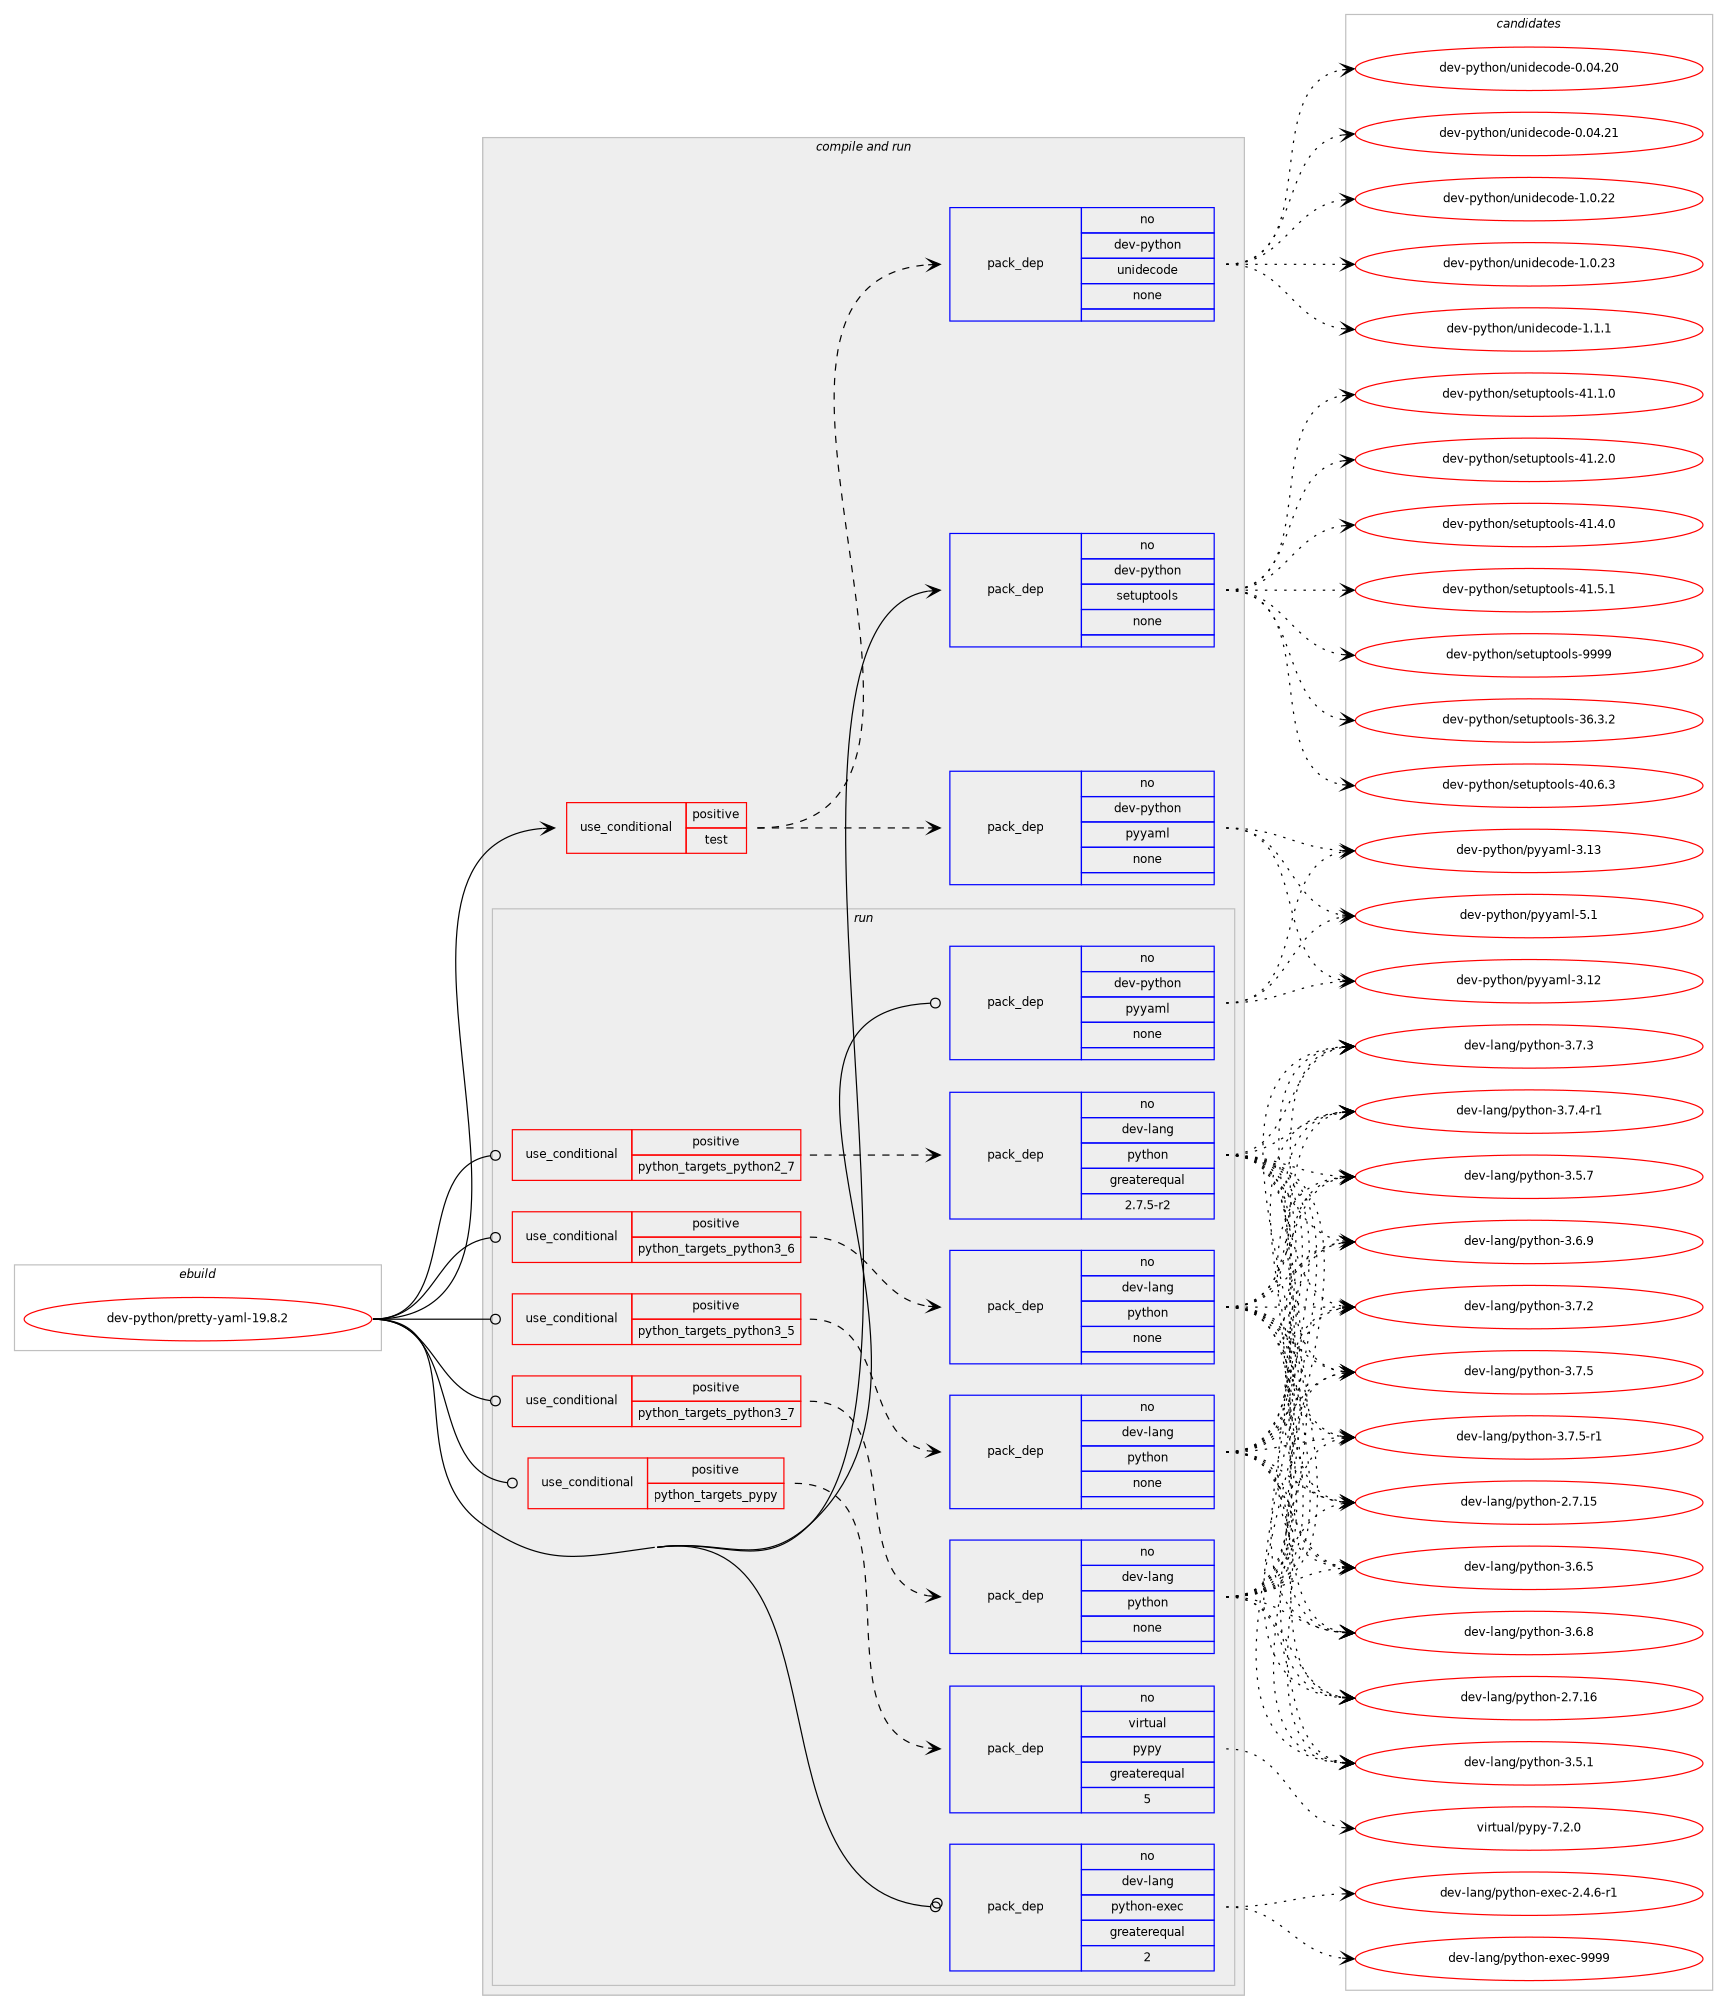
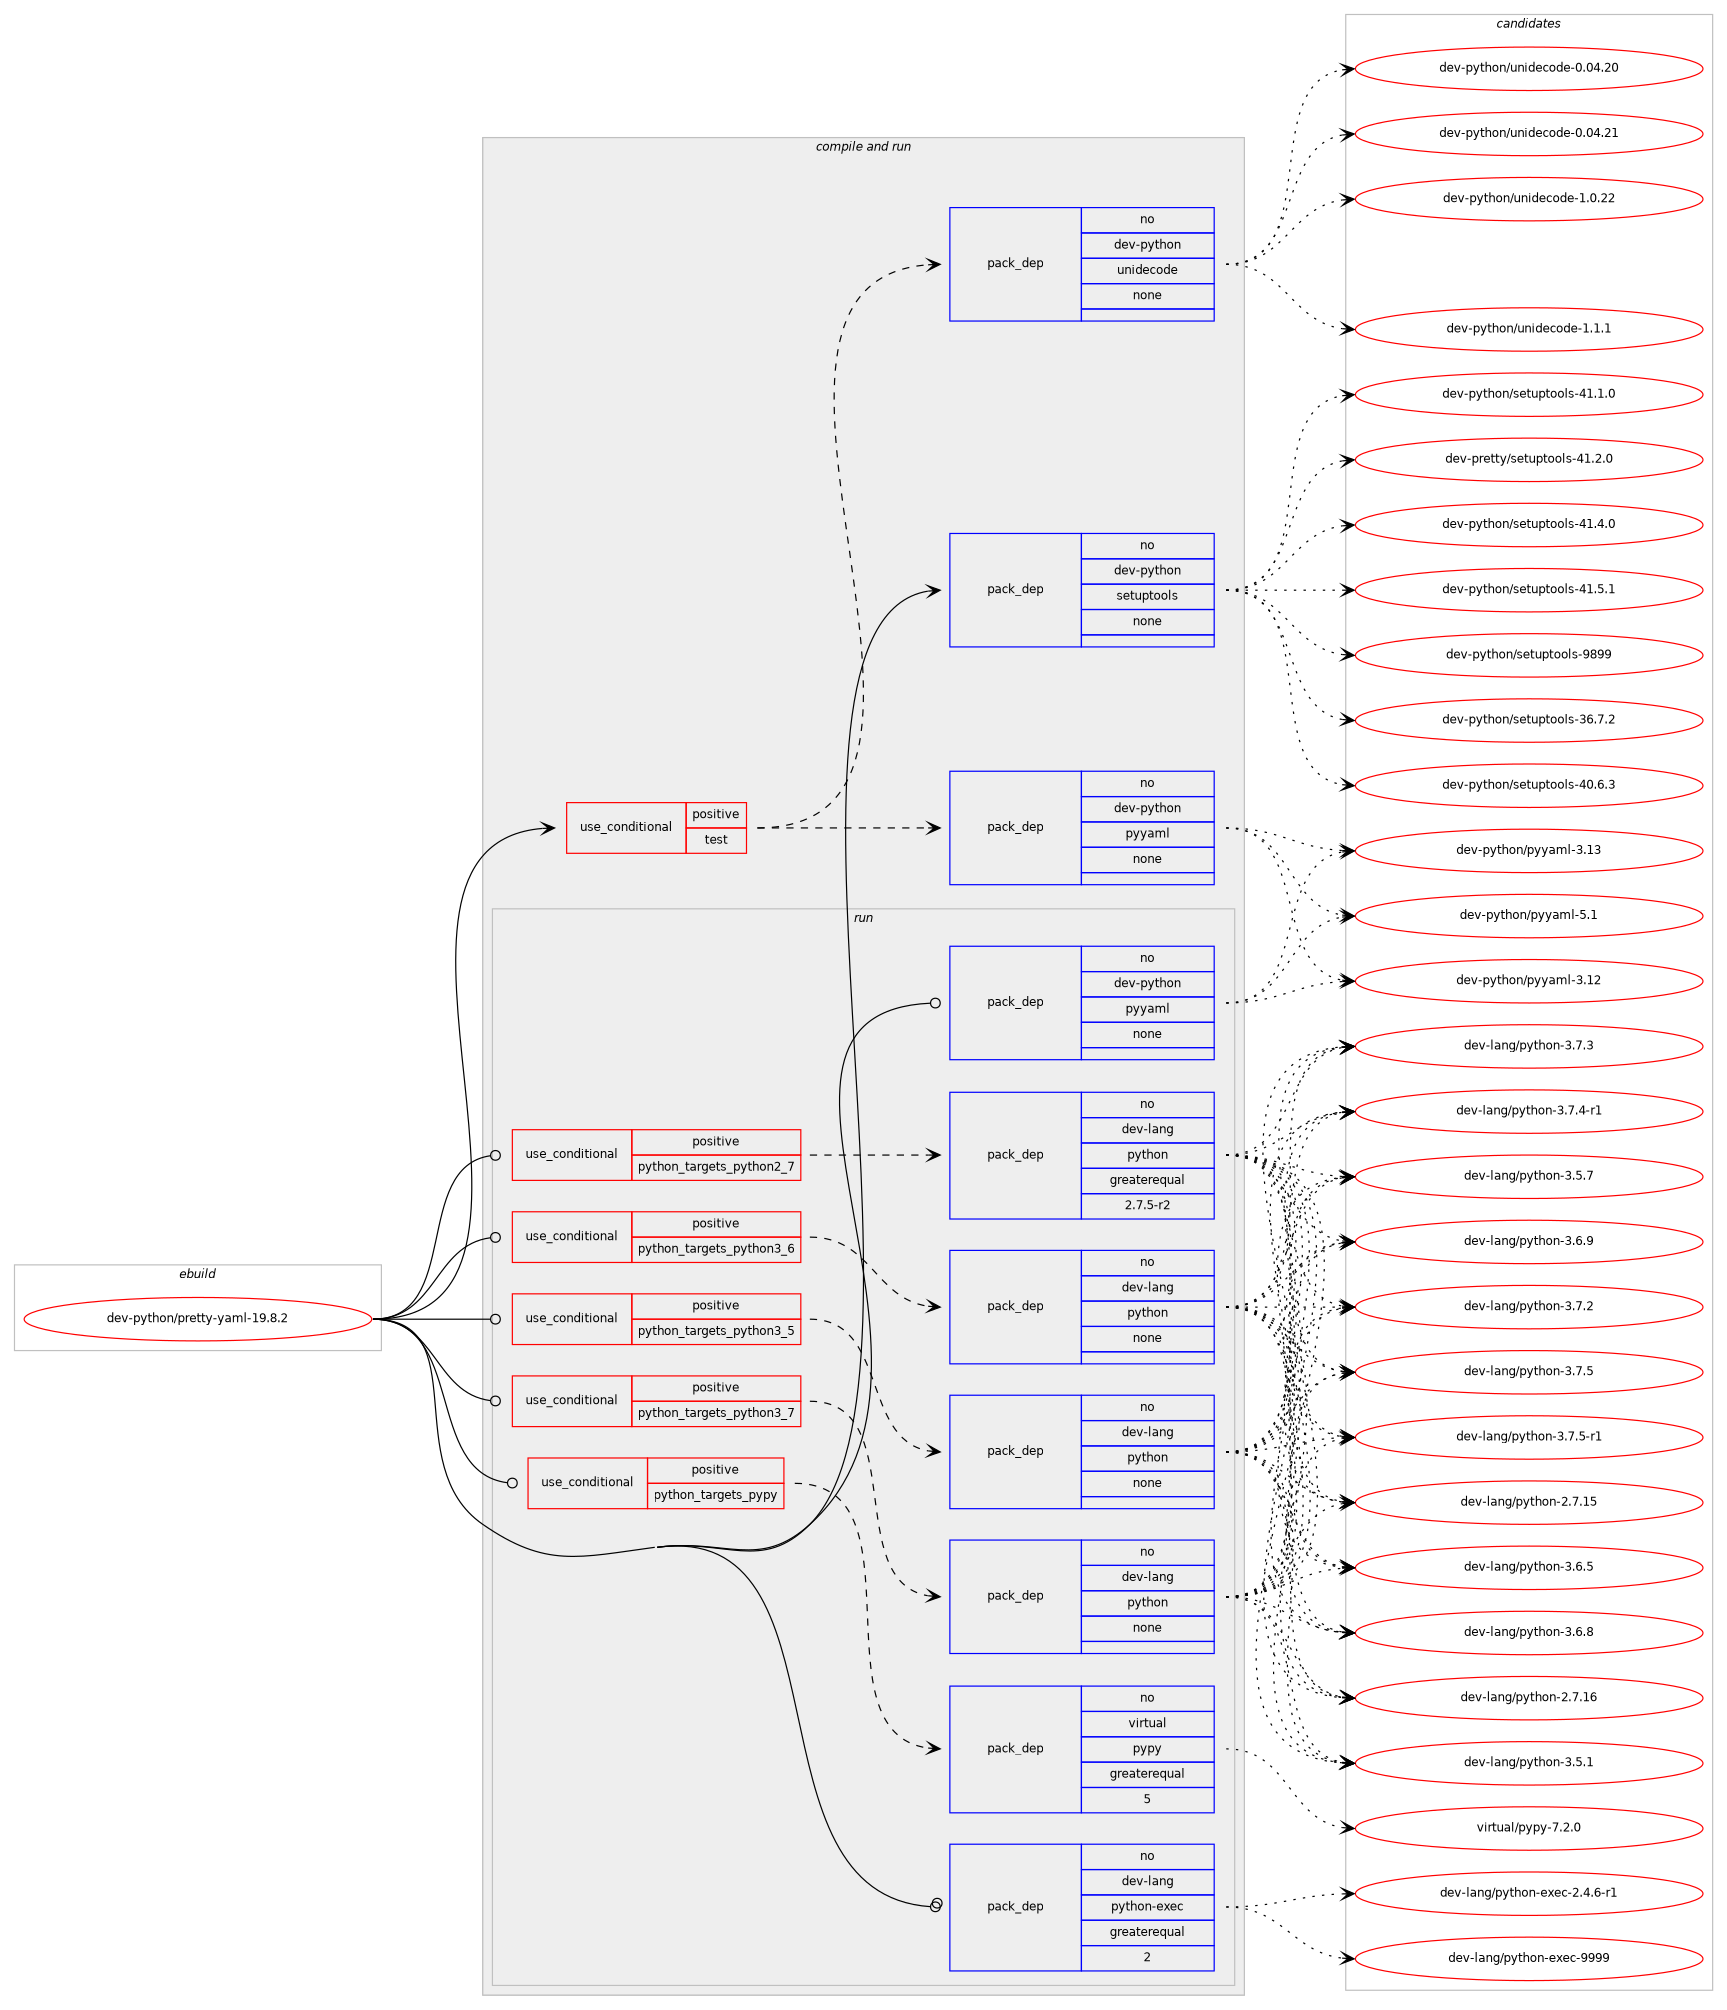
node "dev-python/unidecode-1.0.23": removed
node "dev-python/setuptools-41.2.0": label "dev-python/setuptools-41.2.0" -> "dev-pretty/setuptools-41.2.0"
node "dev-python/setuptools-9999": label "dev-python/setuptools-9999" -> "dev-python/setuptools-9899"
node "dev-python/setuptools-36.3.2": label "dev-python/setuptools-36.3.2" -> "dev-python/setuptools-36.7.2"
